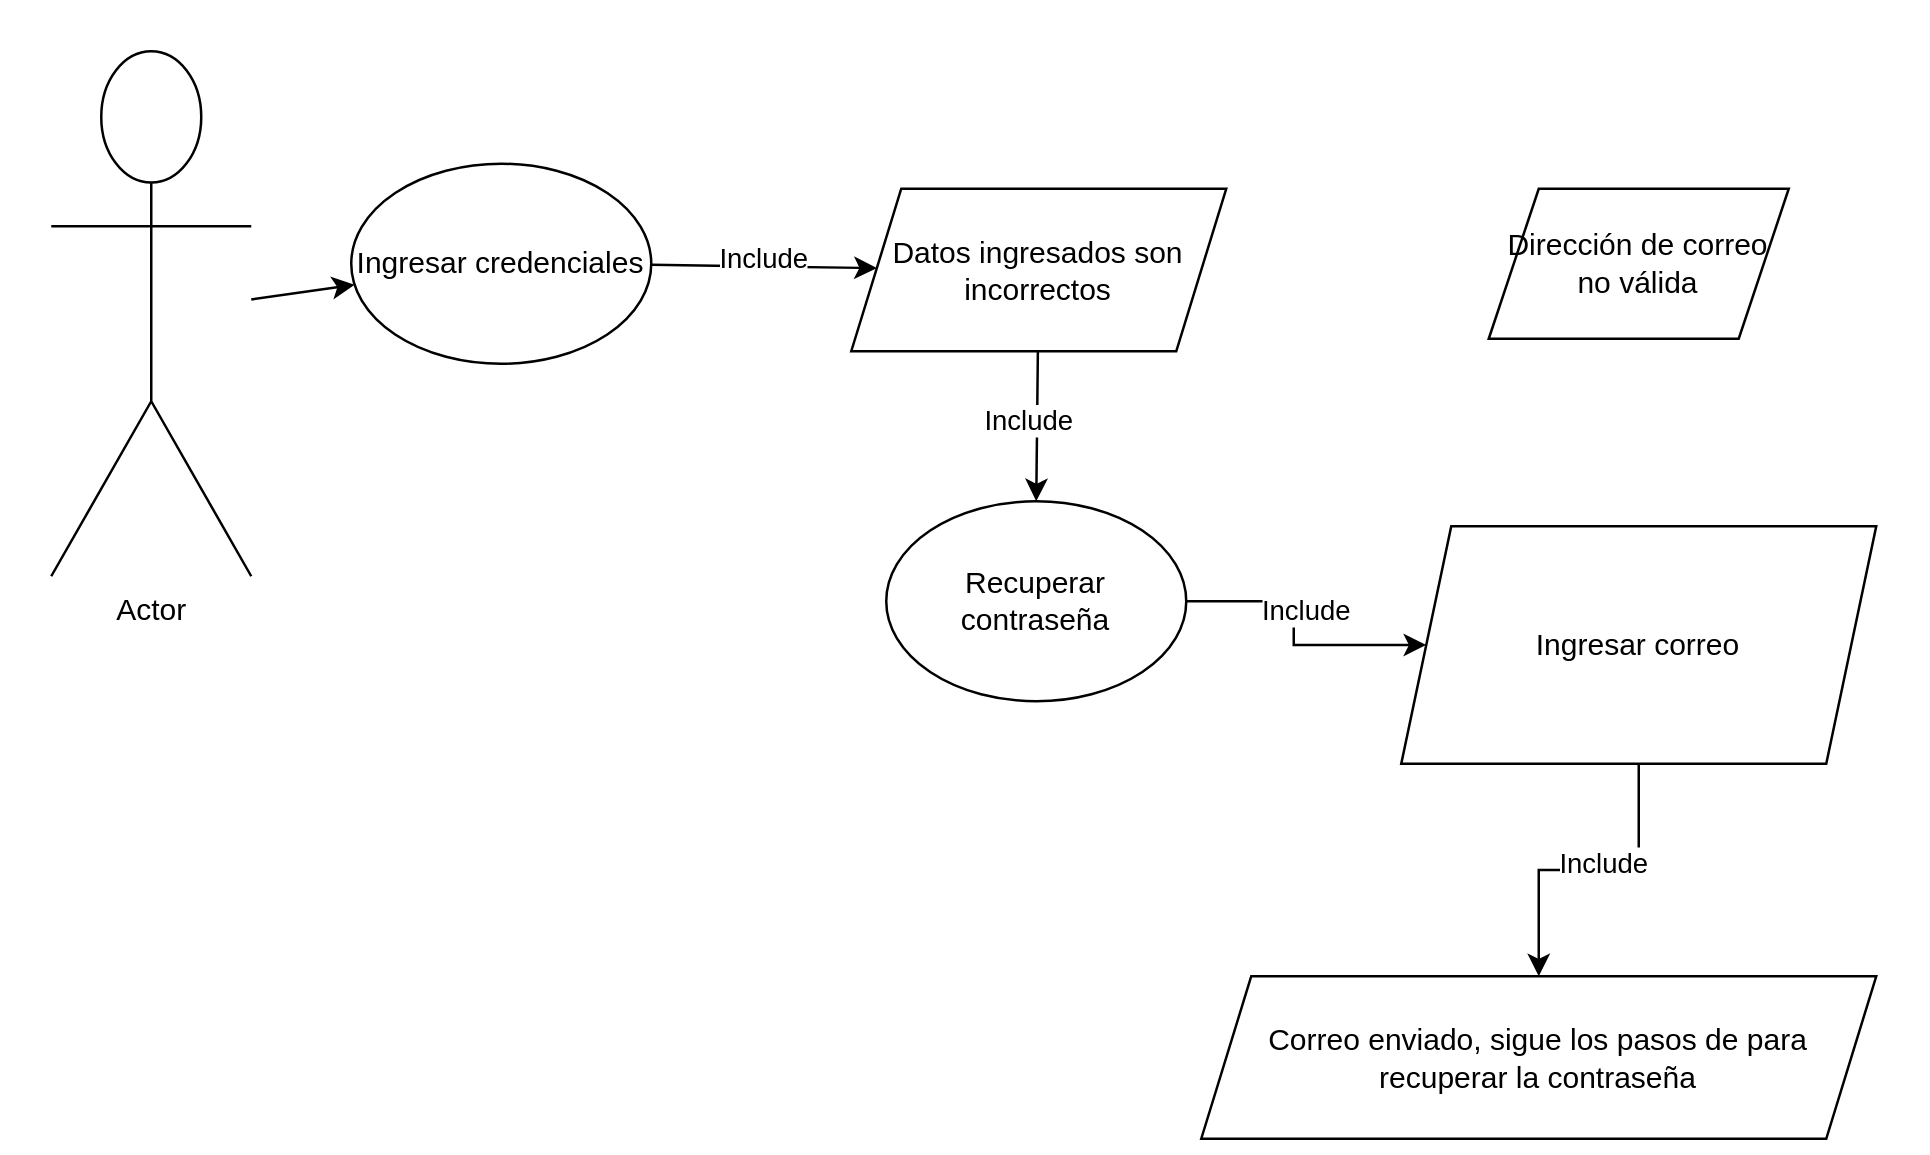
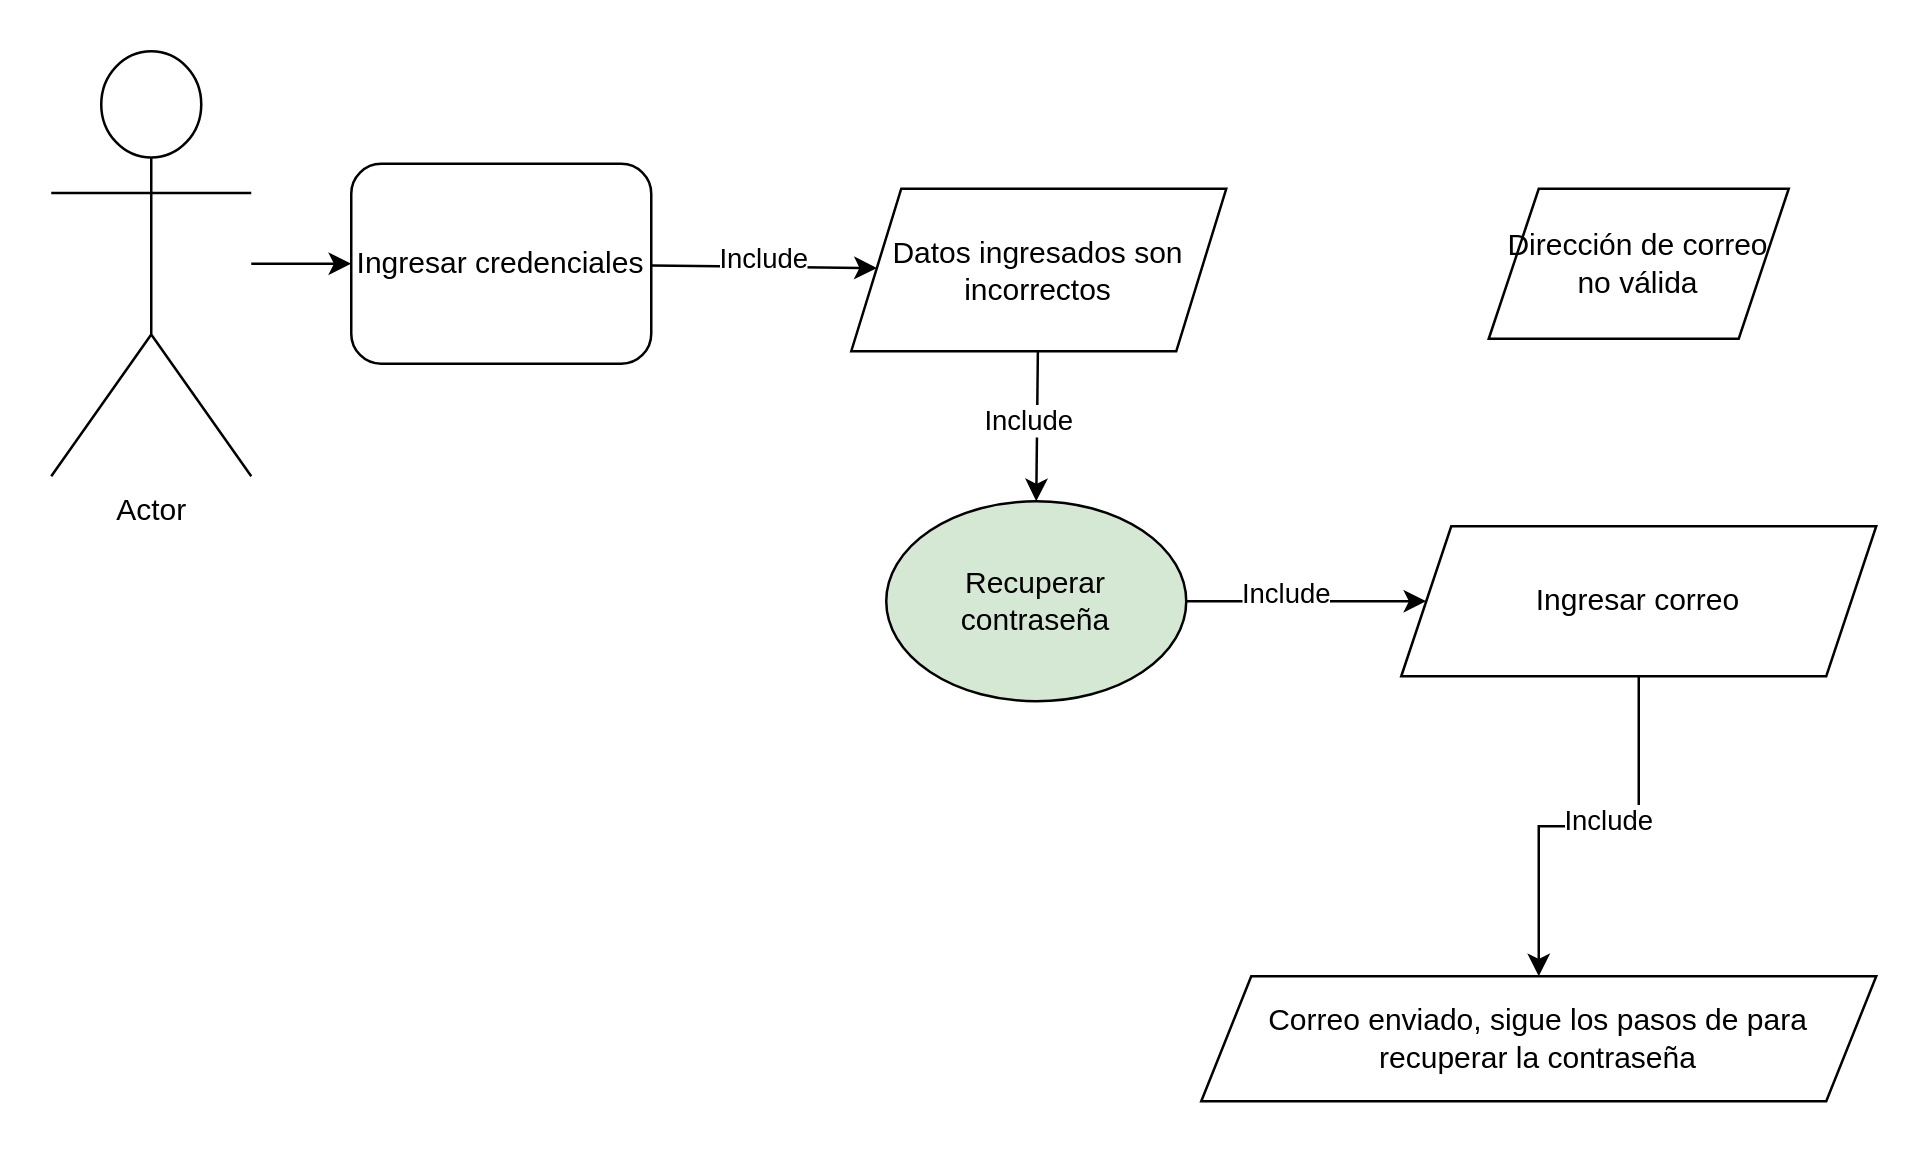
node "Ingresar credenciales": shape ellipse -> rounded rectangle
node "Actor": size 200x525 -> 200x425
node "Recuperar contraseña": fillcolor #ffffff -> #d5e8d4
node "Ingresar correo": size 475x238 -> 475x150
node "Correo enviado, sigue los pasos de para recuperar la contraseña": size 675x163 -> 675x125
